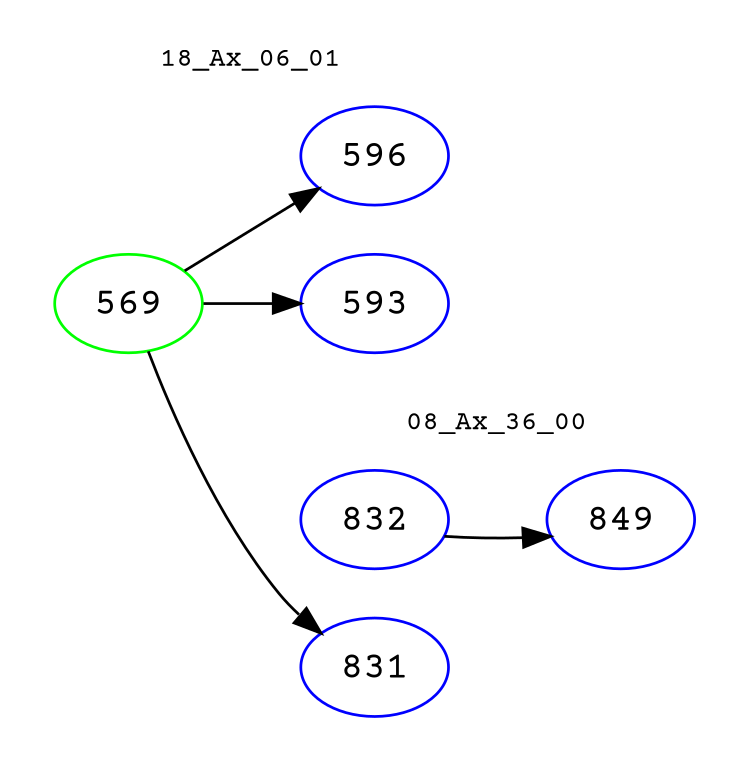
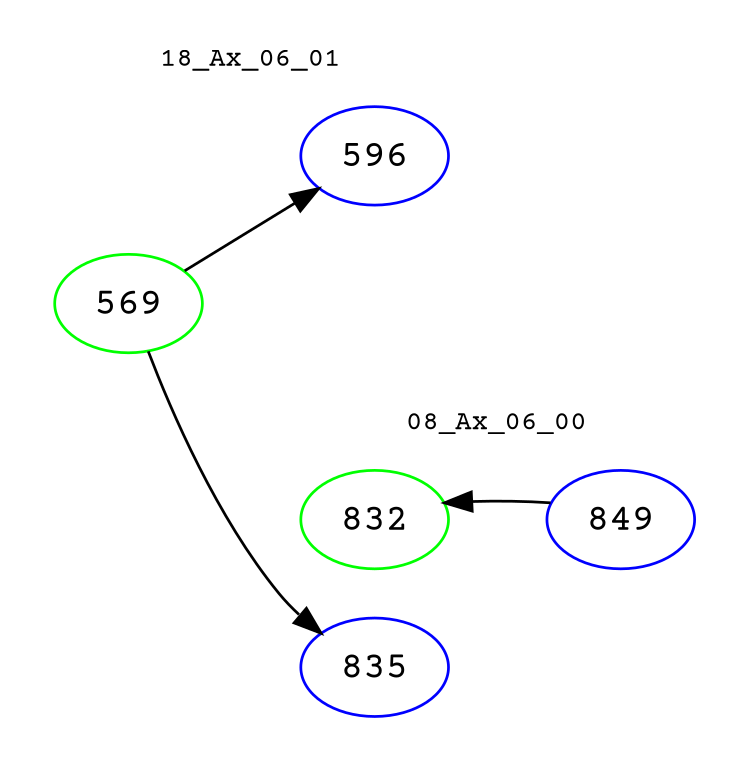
node "593": removed
cluster "08_Ax_36_00": label "08_Ax_36_00" -> "08_Ax_06_00"
node "832": color blue -> green
edge "832" -> "849": reversed
node "831": label "831" -> "835"
